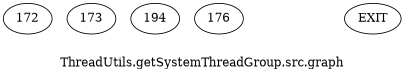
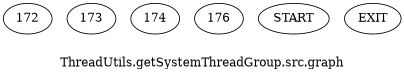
node "194": label "194" -> "174"
node "START": added
